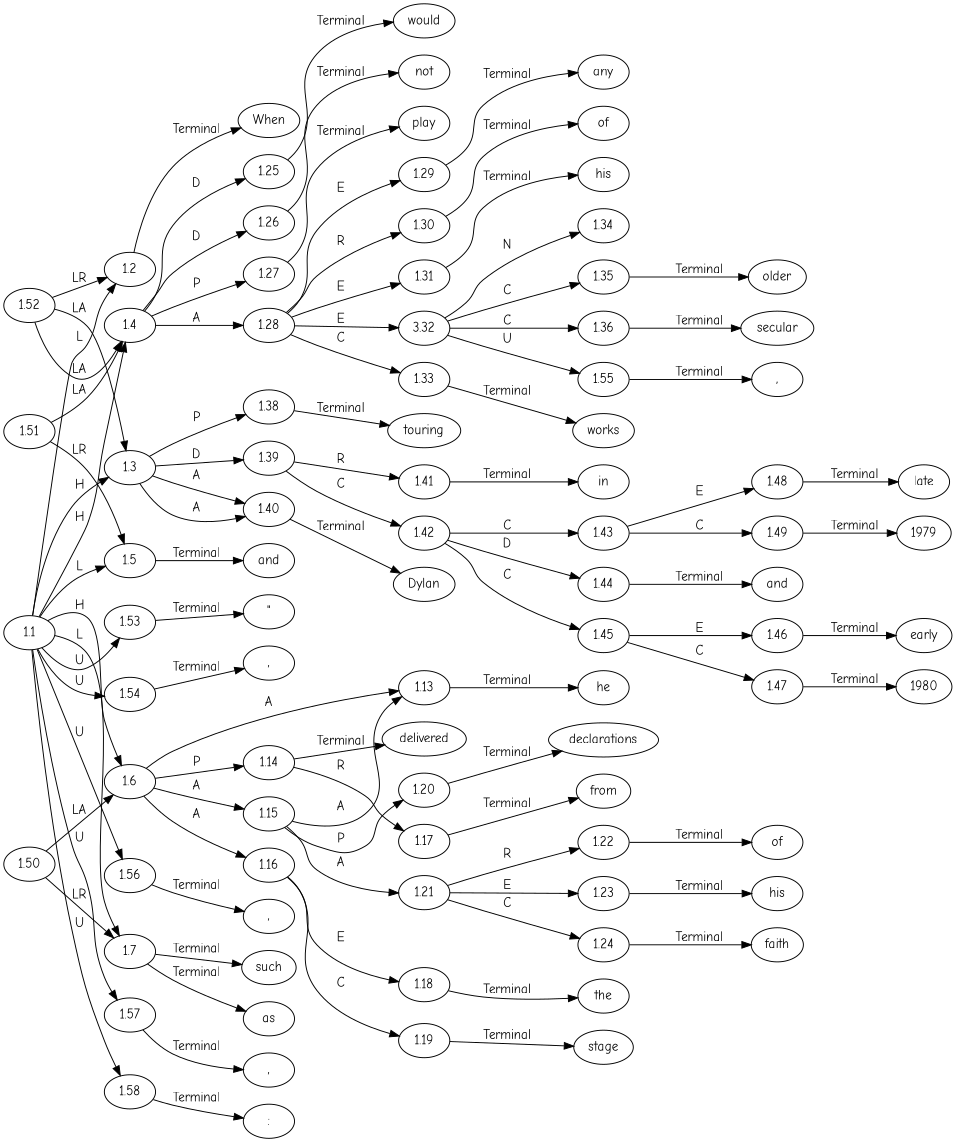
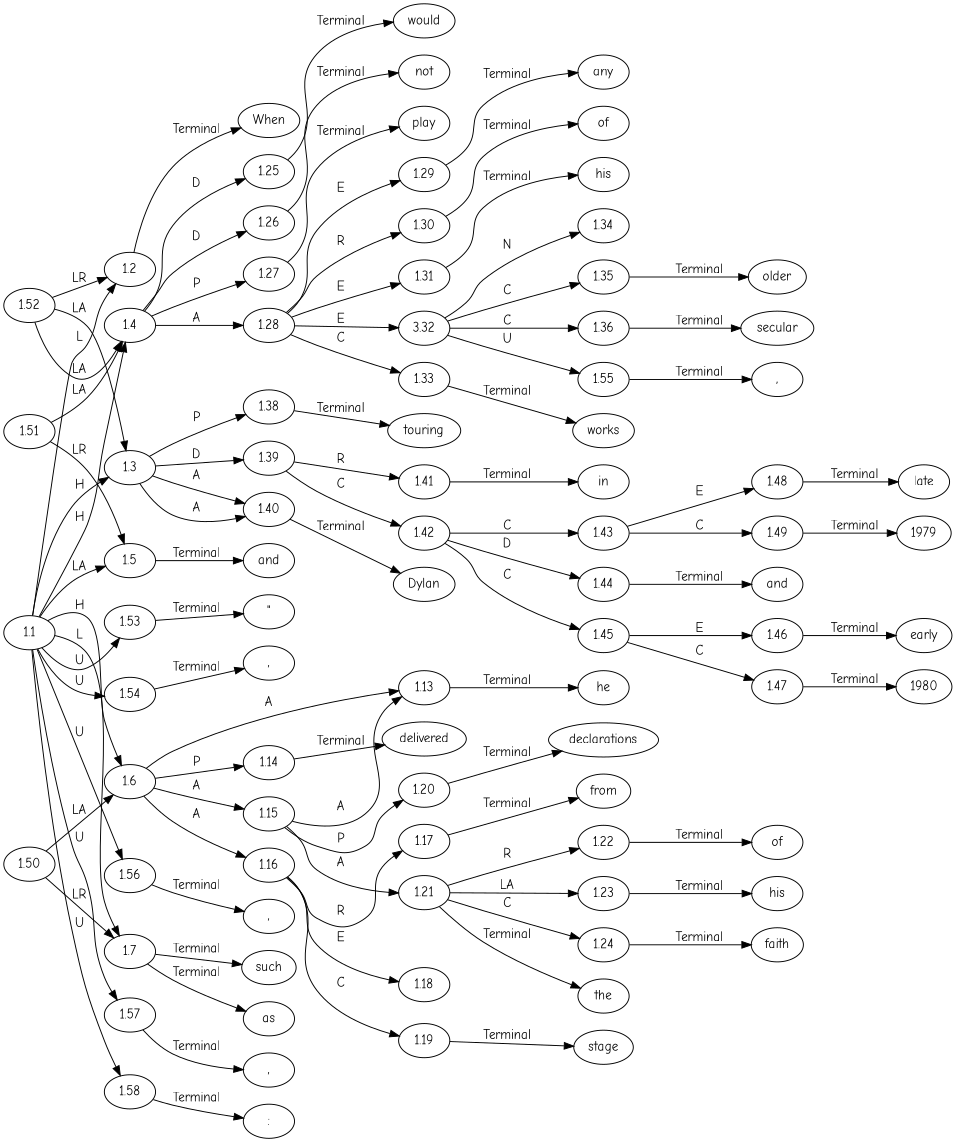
edge "1.1" -> "1.5": label "L" -> "LA"
edge "1.14" -> "1.17": now "1.16" -> "1.17"
edge "1.21" -> "1.23": label "E" -> "LA"
edge "1.18" -> "the": now "1.21" -> "the"
